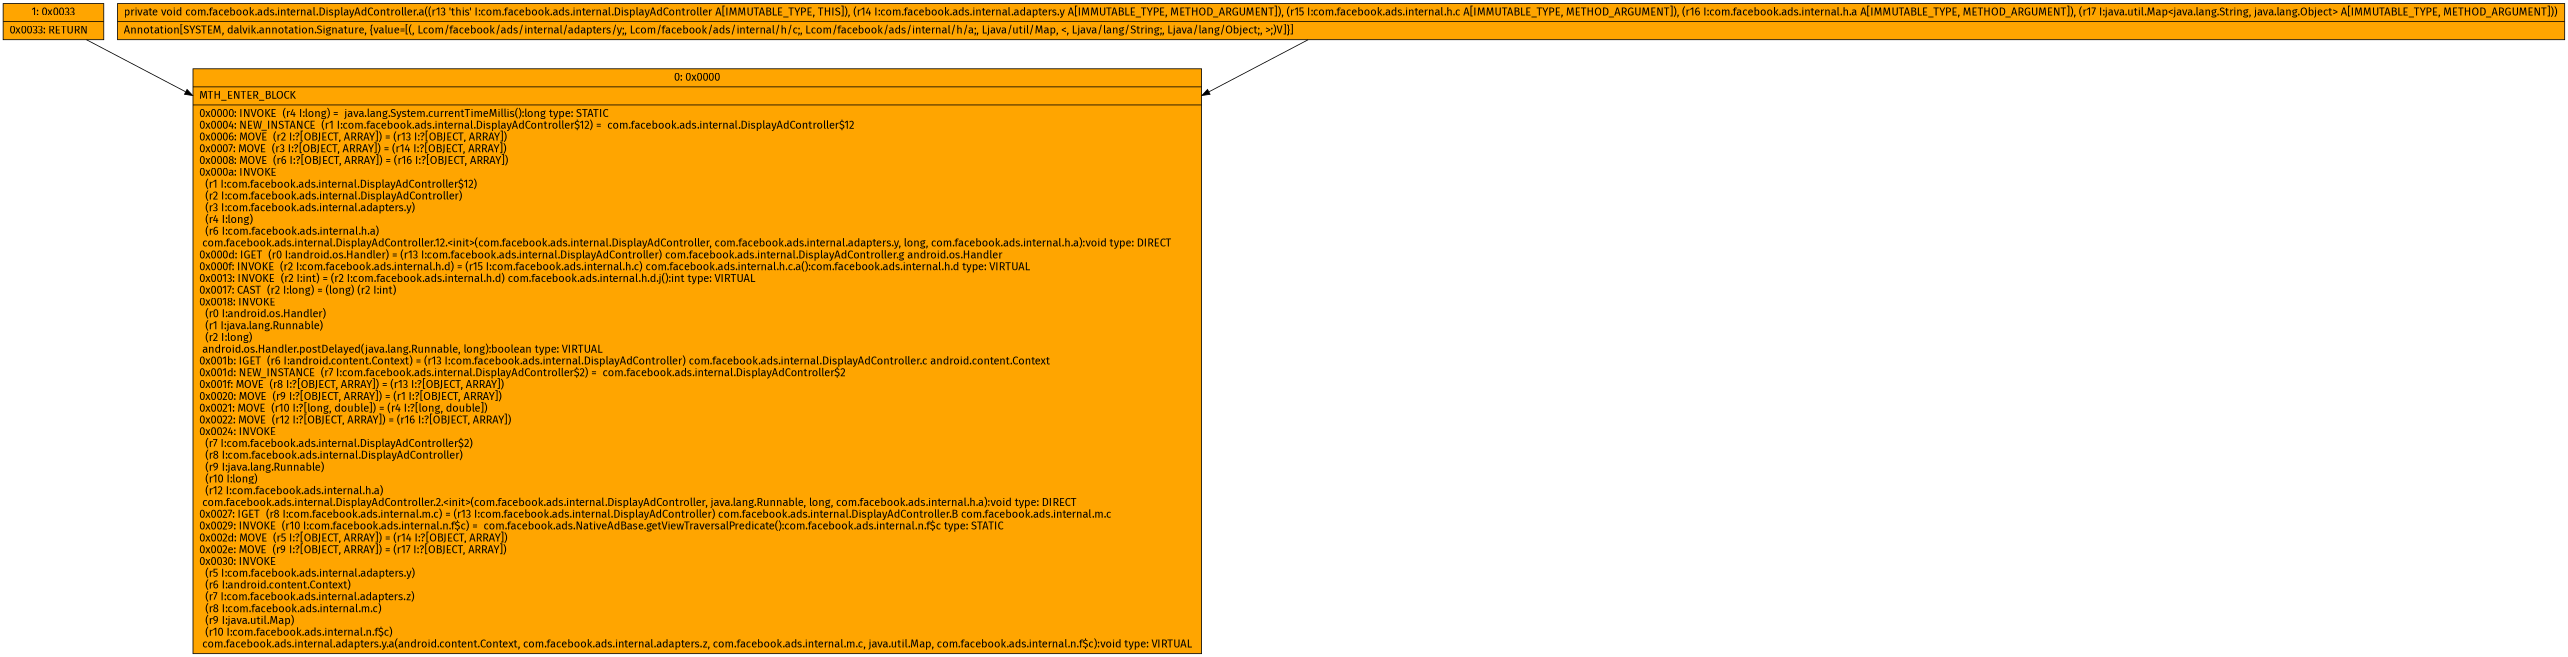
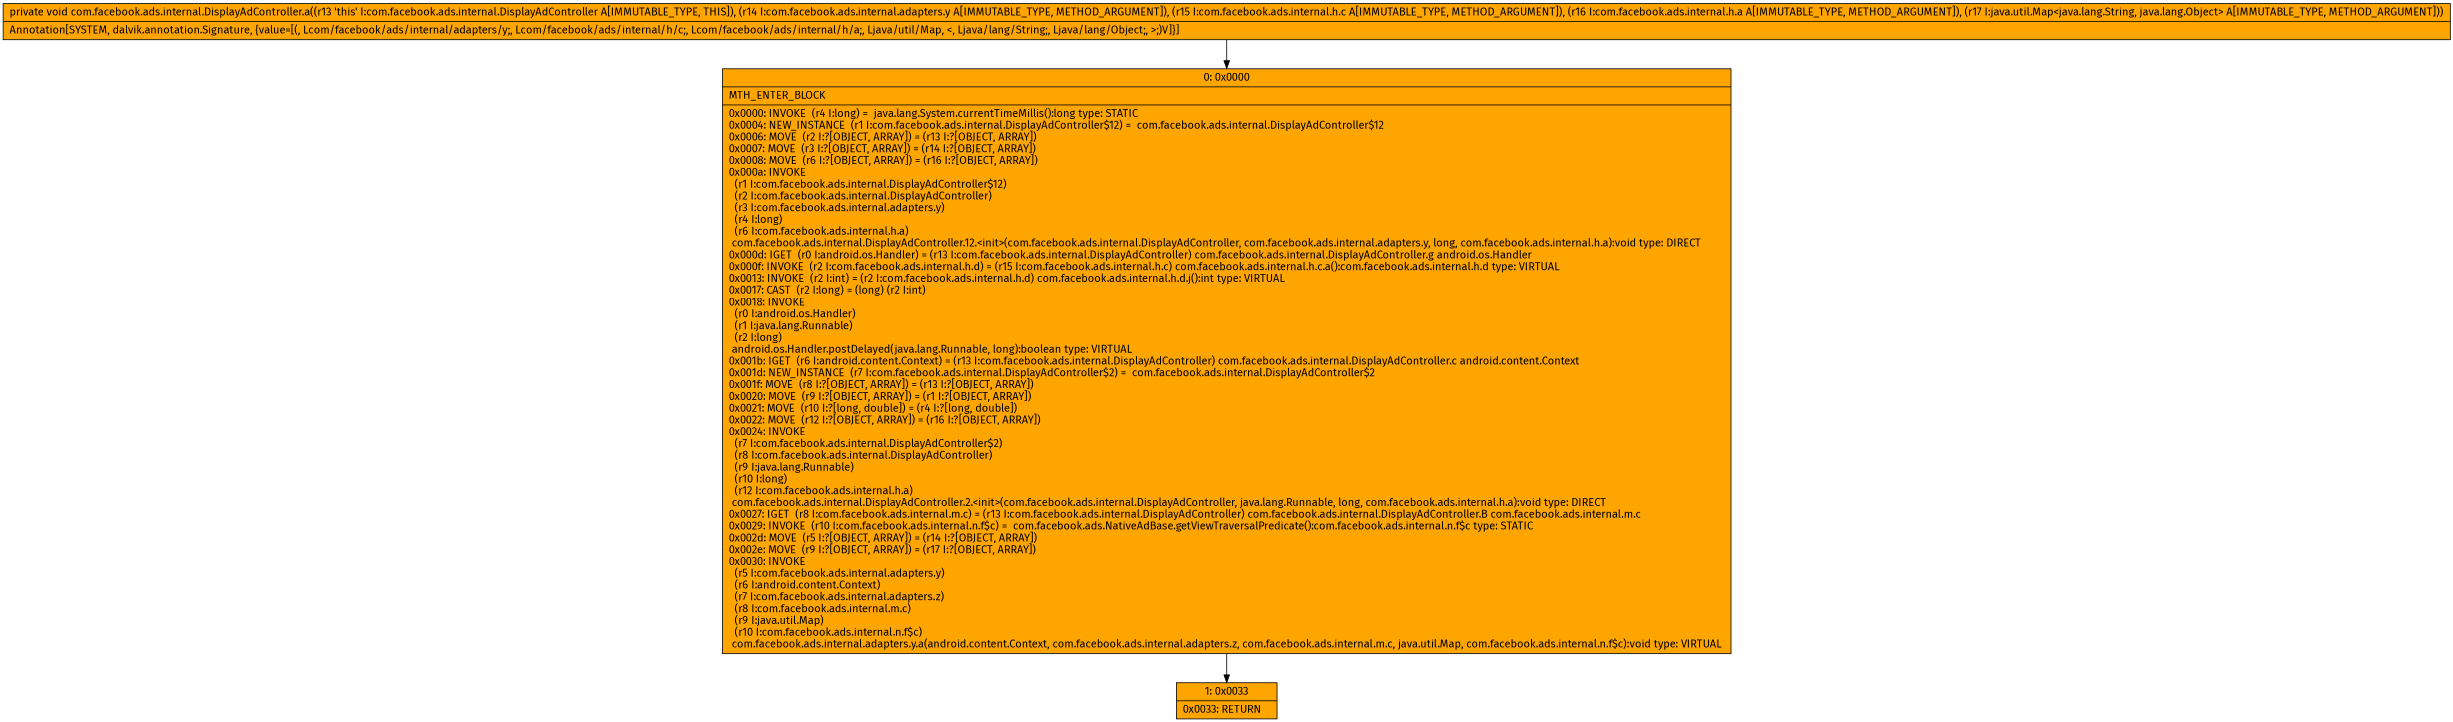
edge "1: 0x0033" -> "0: 0x0000": reversed
